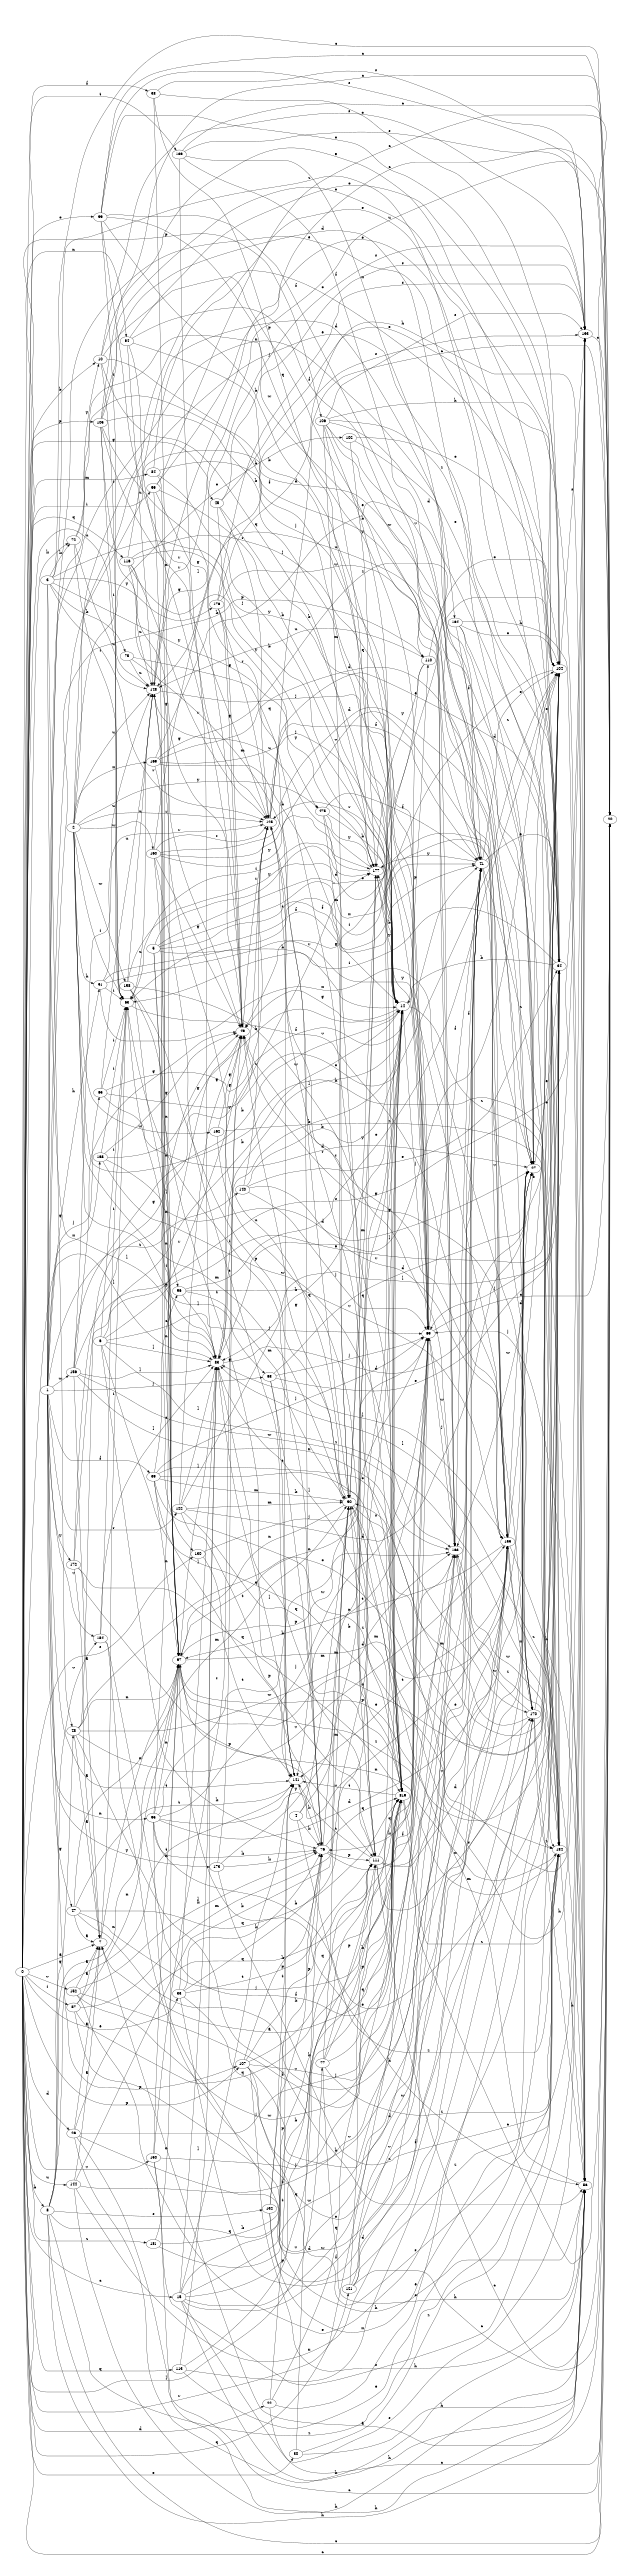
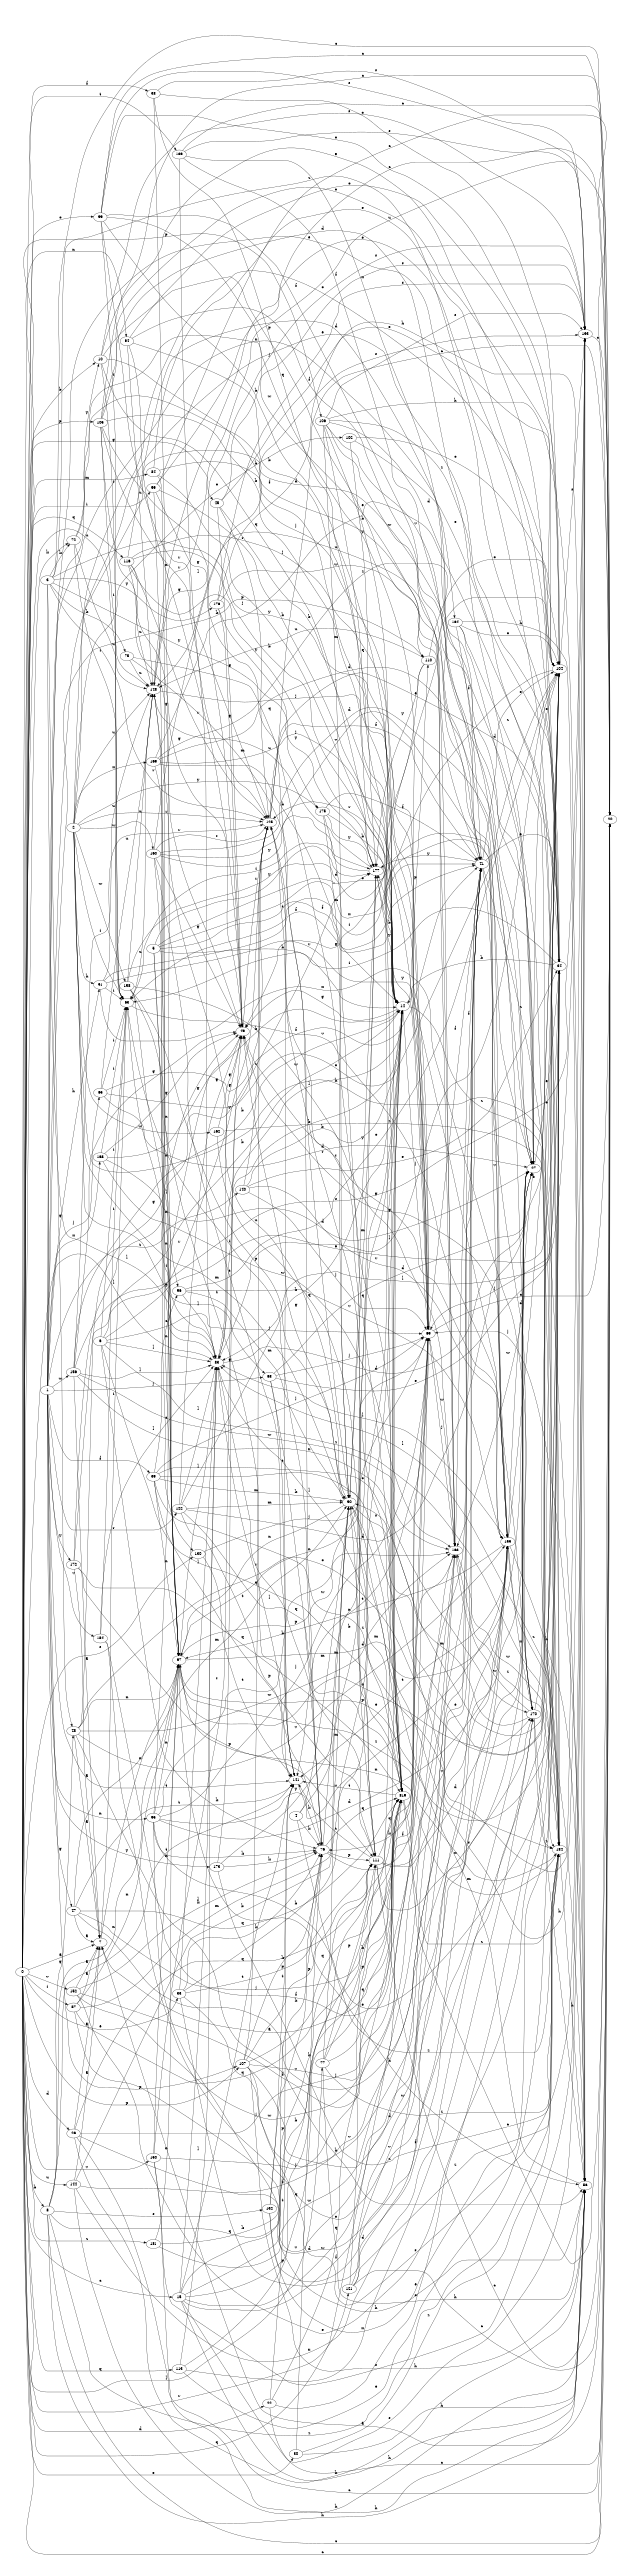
edge "176" -> "125": now "107" -> "125"
node "475": label "475" -> "175"
edge "8" -> "154": removed, label "v"
